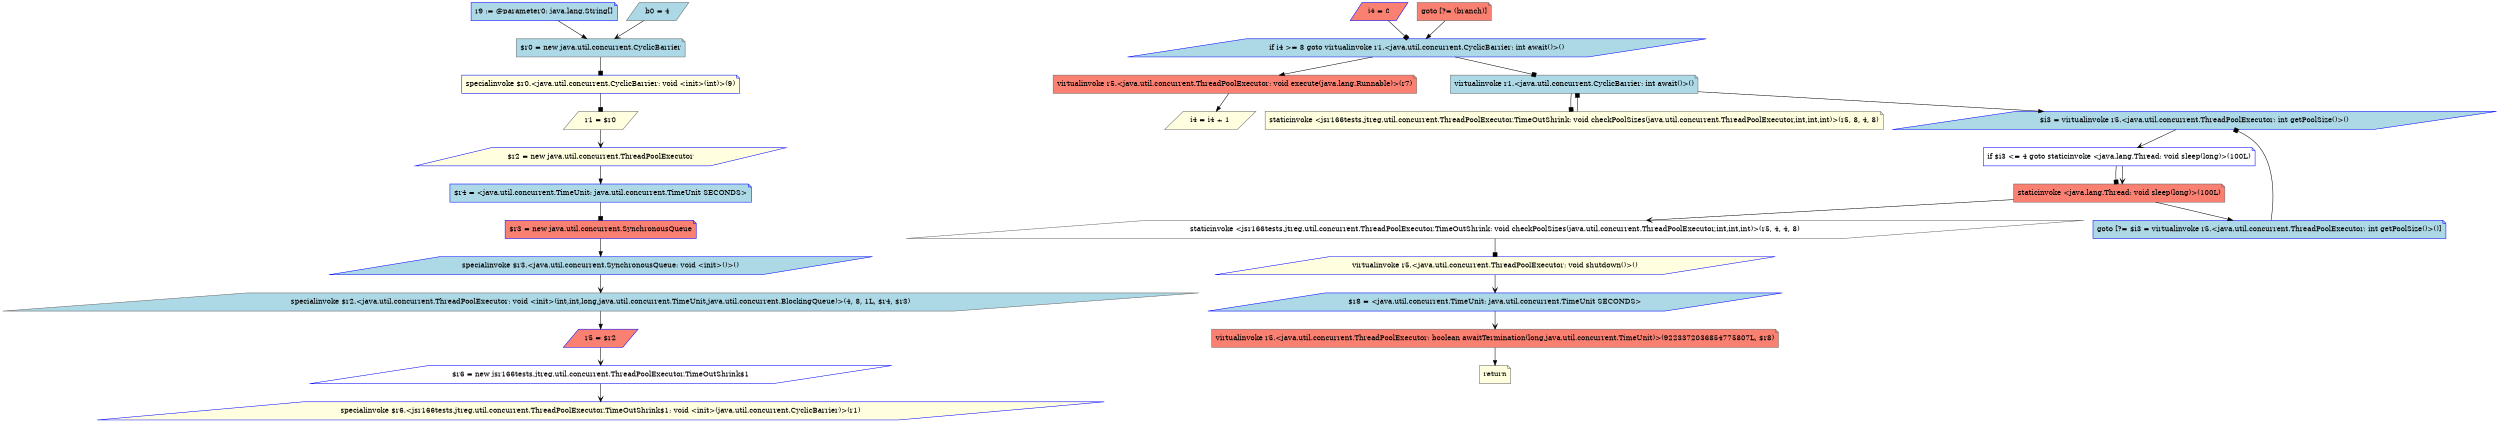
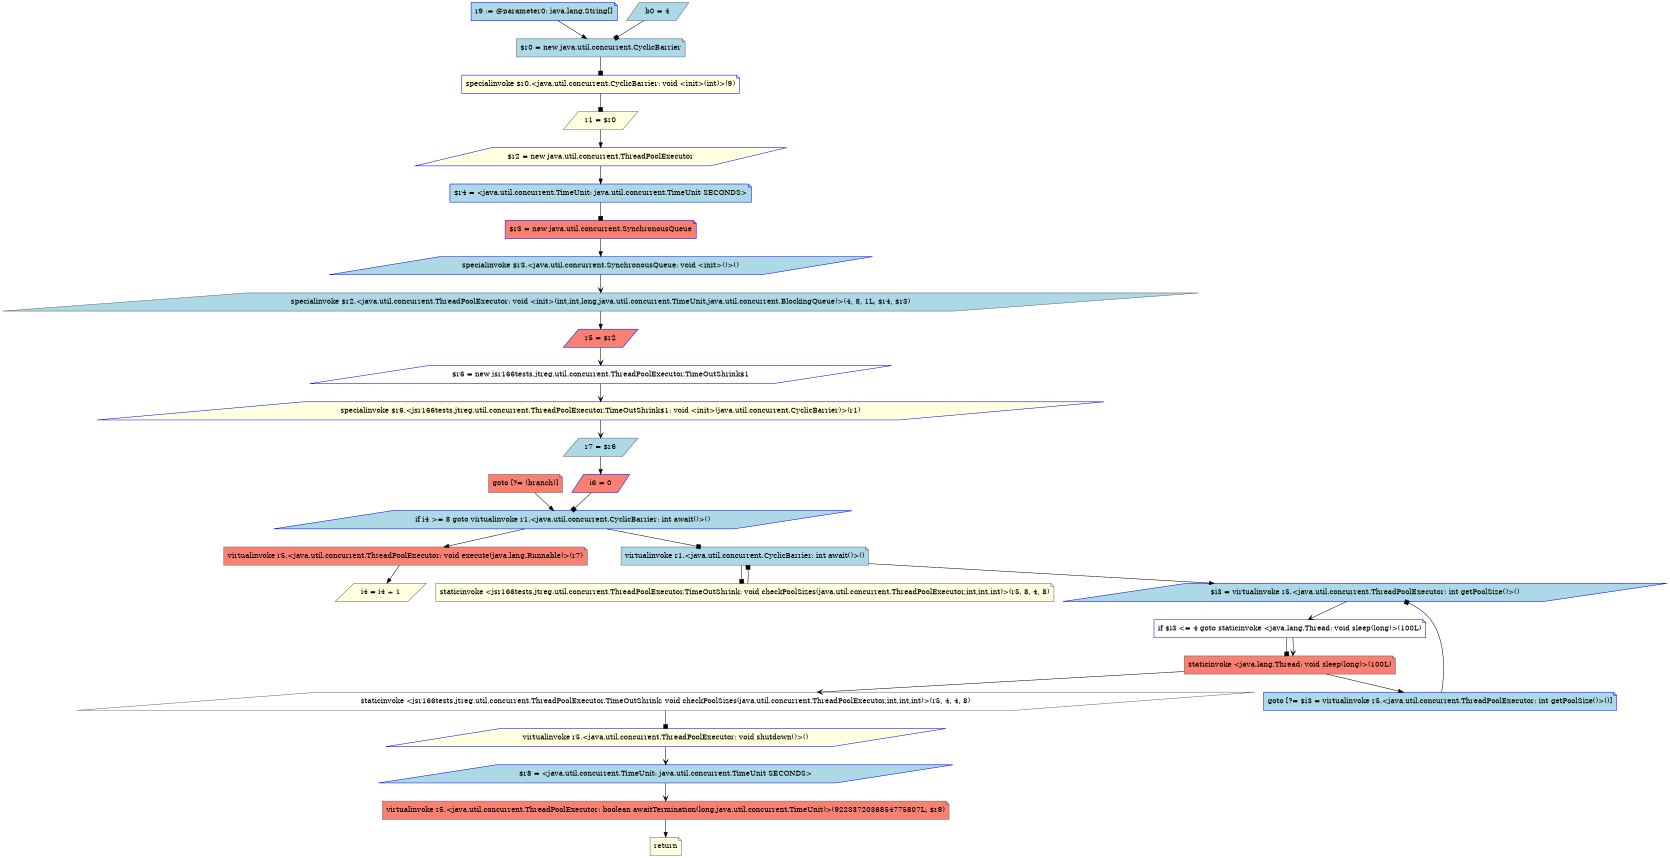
node "i4 = 0": label "i4 = 0" -> "i6 = 0"
edge "b0 = 4" -> "$r0 = new java.util.concurrent.CyclicBarrier": arrowhead vee -> box
edge "r1 = $r0" -> "$r2 = new java.util.concurrent.ThreadPoolExecutor": arrowhead vee -> normal
node "r7 = $r6": added
